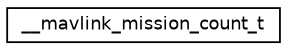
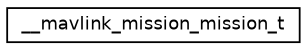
node "__mavlink_mission_count_t": label "__mavlink_mission_count_t" -> "__mavlink_mission_mission_t"
